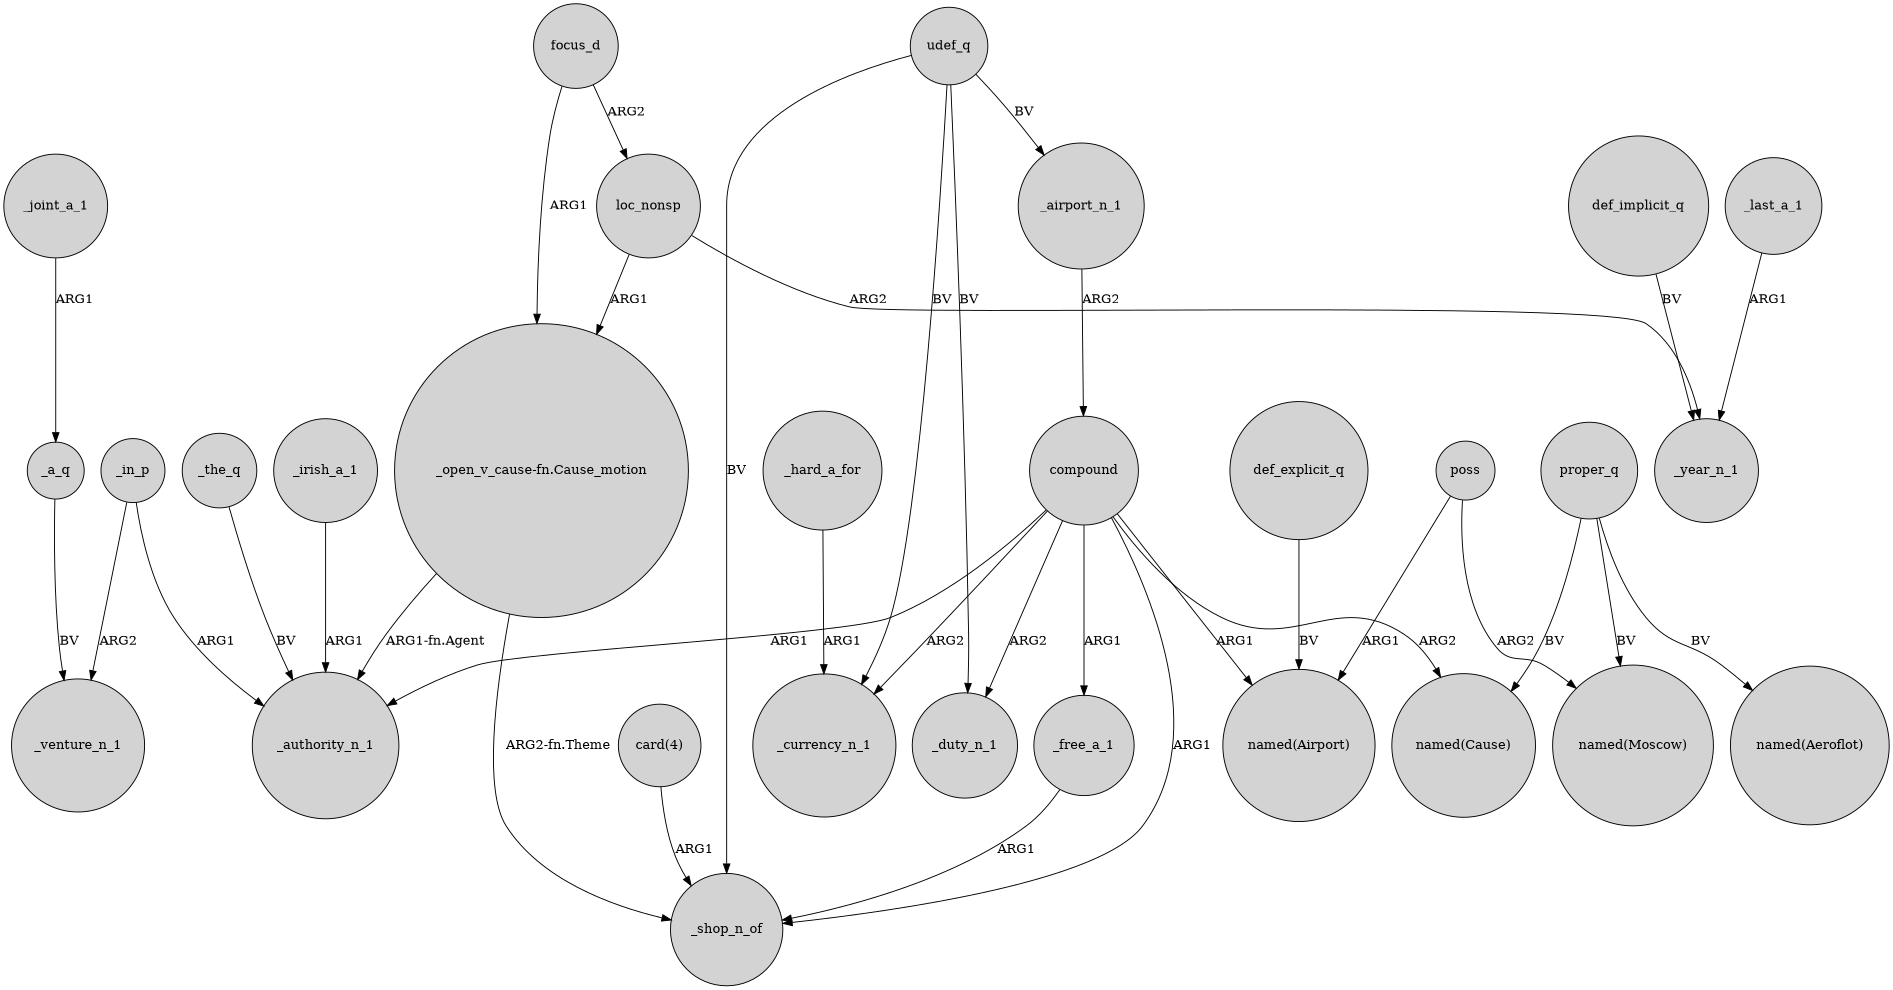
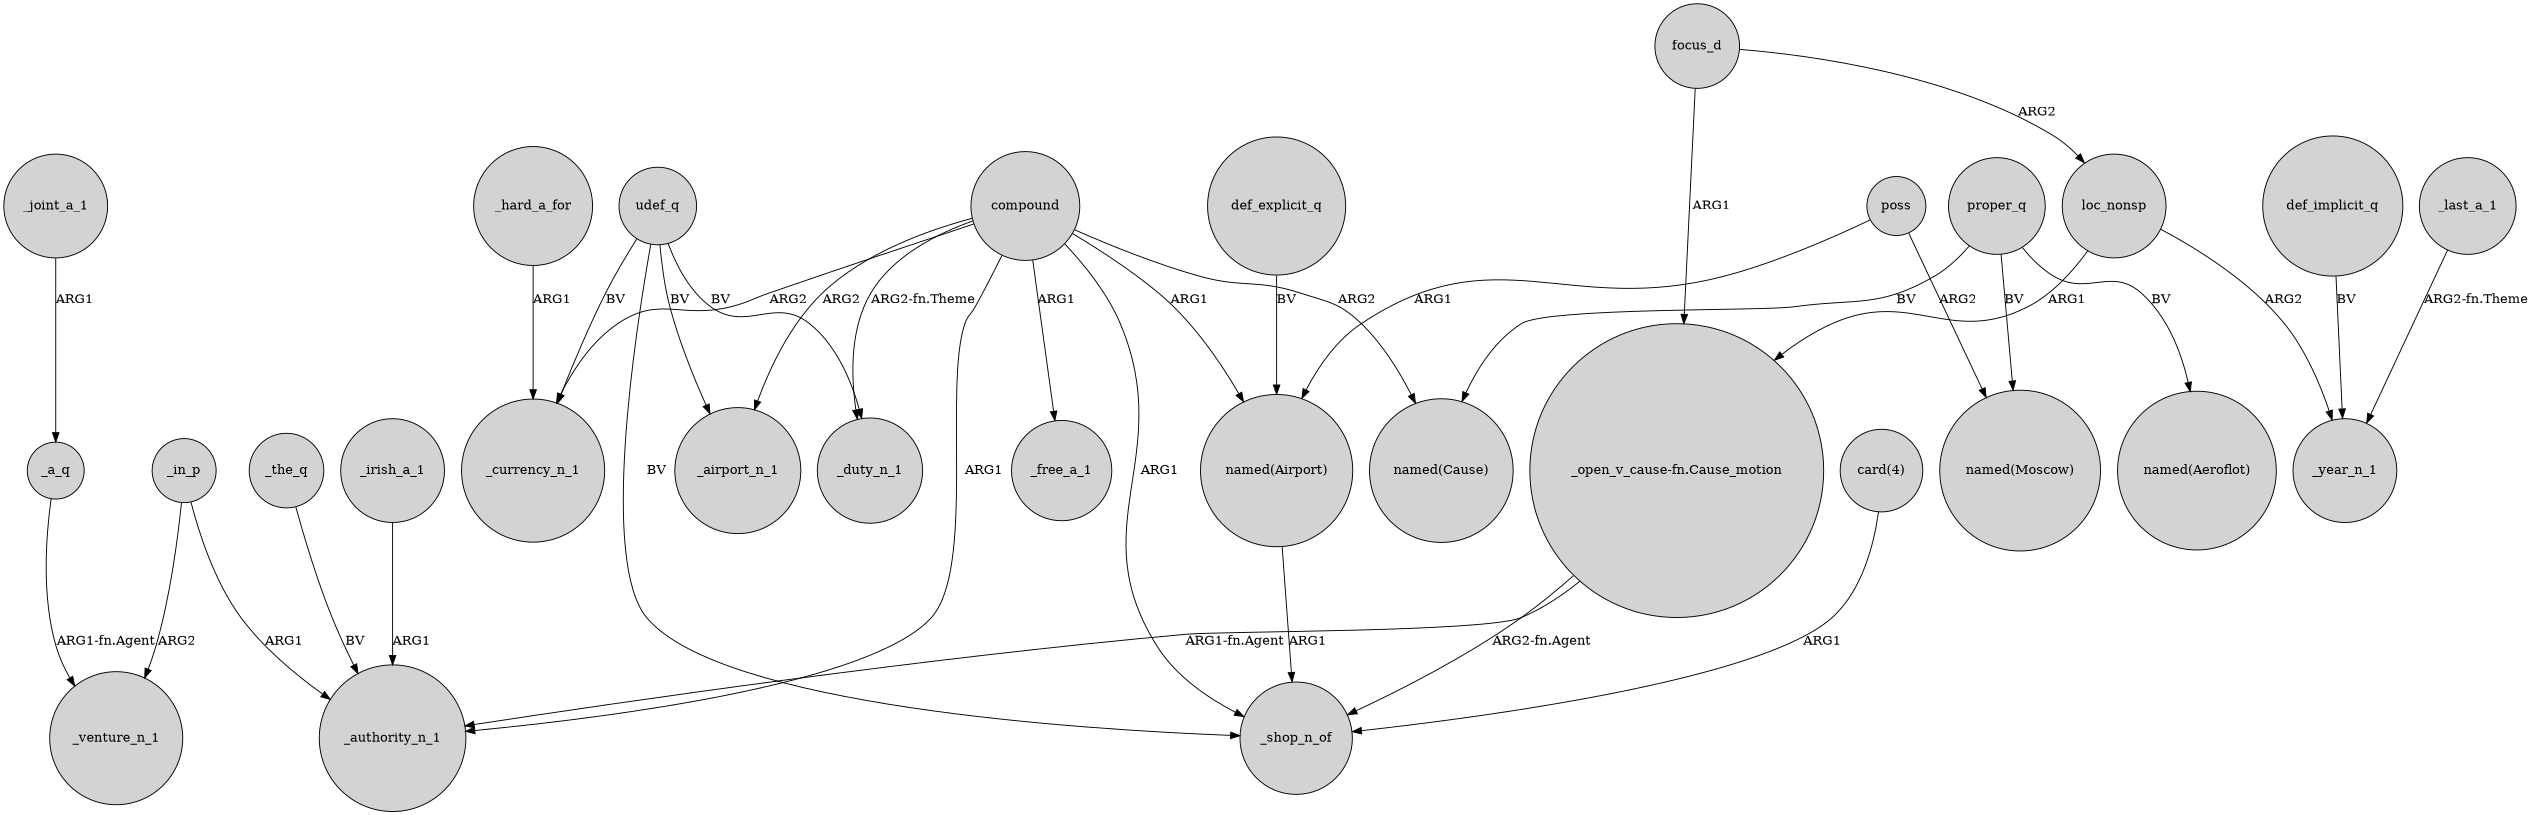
edge "_last_a_1" -> "_year_n_1": label "ARG1" -> "ARG2-fn.Theme"
edge "_airport_n_1" -> "compound": reversed
edge "_a_q" -> "_venture_n_1": label "BV" -> "ARG1-fn.Agent"
edge "compound" -> "_duty_n_1": label "ARG2" -> "ARG2-fn.Theme"
edge "_open_v_cause-fn.Cause_motion" -> "_shop_n_of": label "ARG2-fn.Theme" -> "ARG2-fn.Agent"
edge "_free_a_1" -> "_shop_n_of": now "named(Airport)" -> "_shop_n_of"
